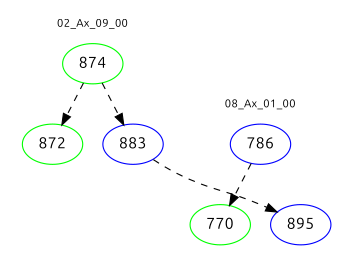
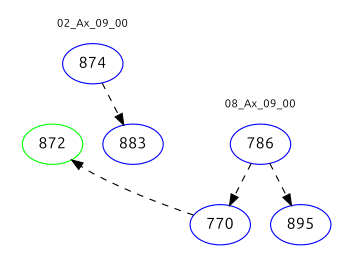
node "874": color green -> blue
edge "874" -> "872": now "770" -> "872"
cluster "08_Ax_01_00": label "08_Ax_01_00" -> "08_Ax_09_00"
edge "883" -> "895": now "786" -> "895"
node "770": color green -> blue
